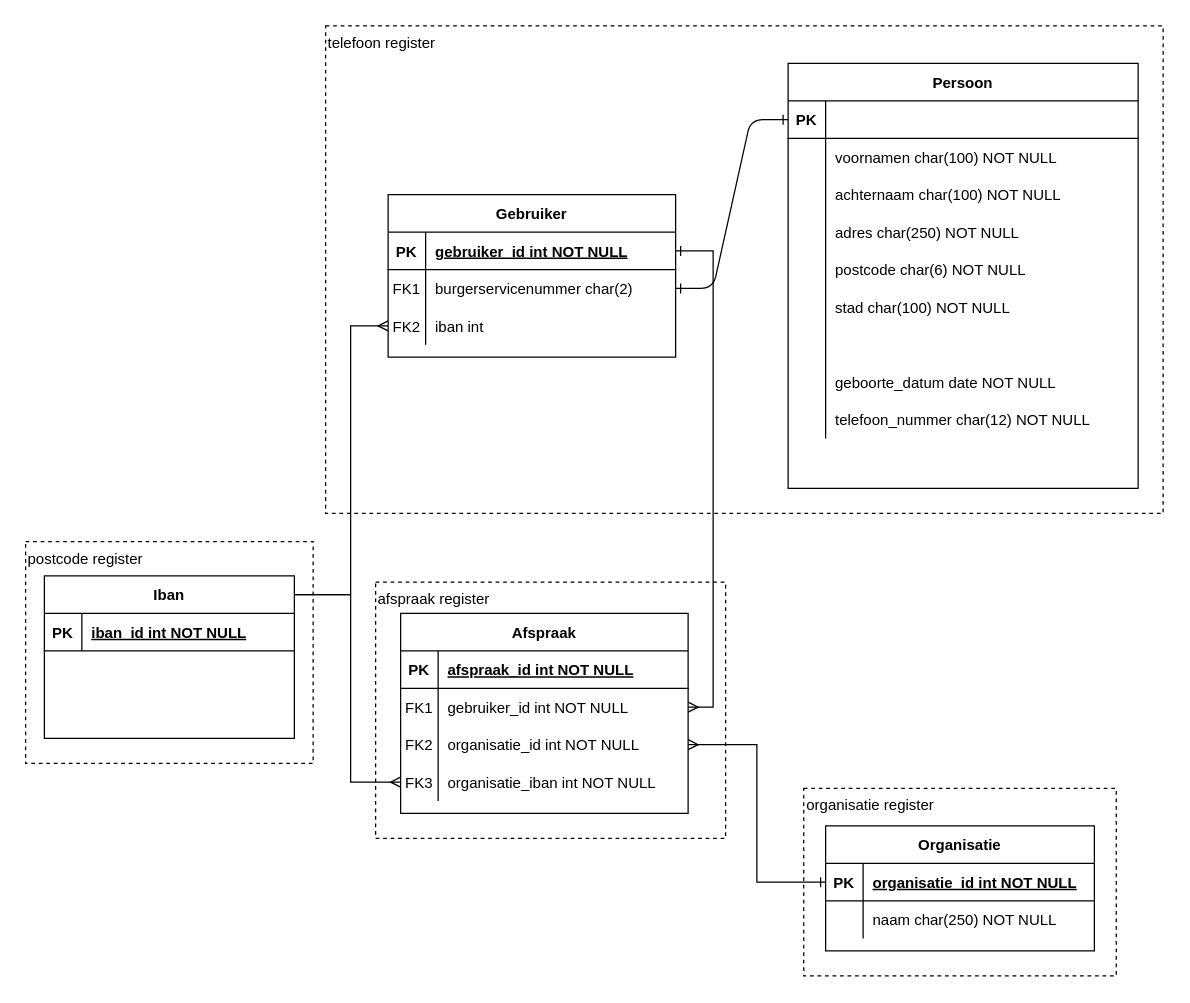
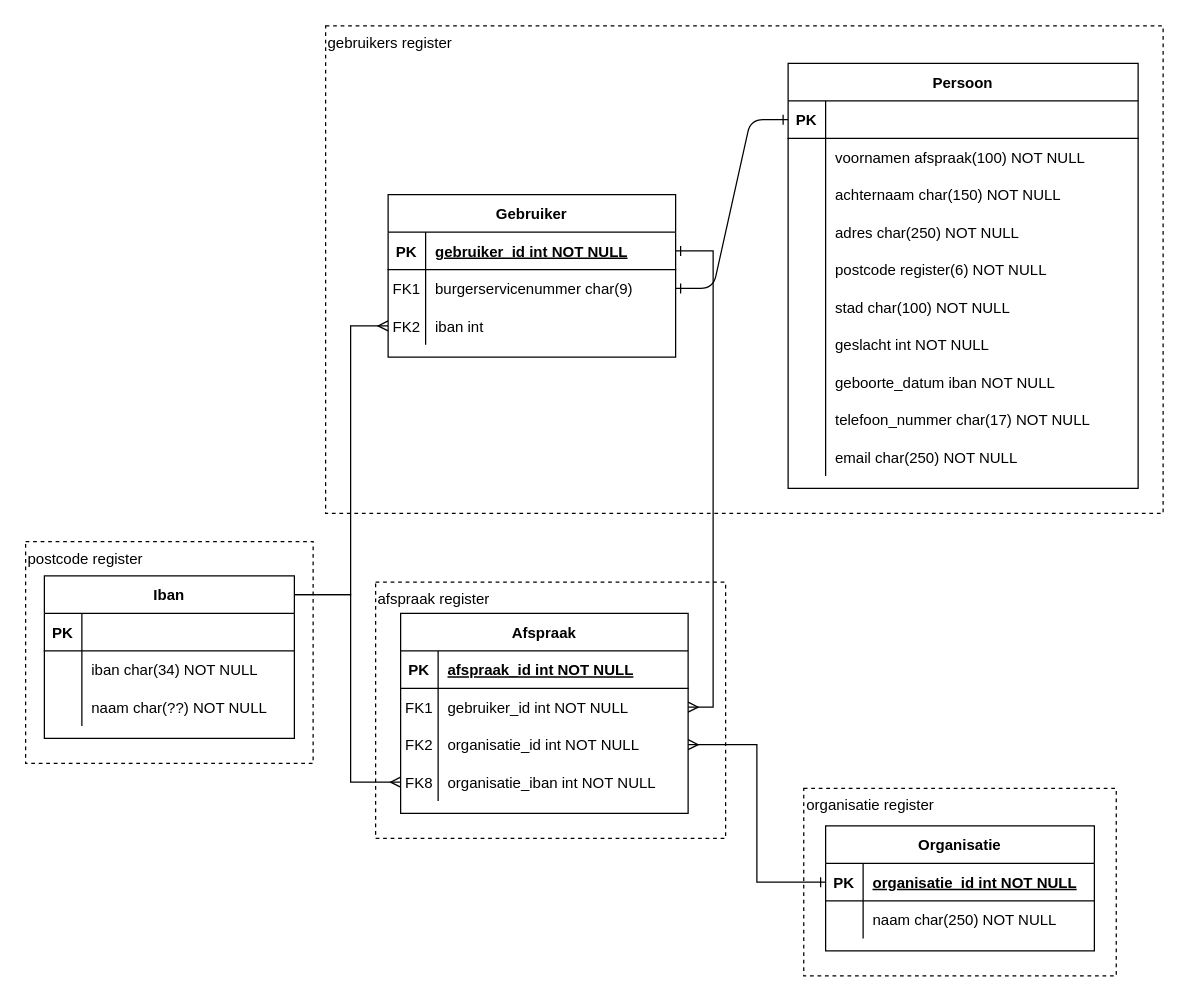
node "telefoon register": label "telefoon register" -> "gebruikers register"
node "voornamen char(100) NOT NULL": label "voornamen char(100) NOT NULL" -> "voornamen afspraak(100) NOT NULL"
node "achternaam char(100) NOT NULL": label "achternaam char(100) NOT NULL" -> "achternaam char(150) NOT NULL"
node "postcode char(6) NOT NULL": label "postcode char(6) NOT NULL" -> "postcode register(6) NOT NULL"
node "burgerservicenummer char(2)": label "burgerservicenummer char(2)" -> "burgerservicenummer char(9)"
node "geslacht int NOT NULL": added
node "geboorte_datum date NOT NULL": label "geboorte_datum date NOT NULL" -> "geboorte_datum iban NOT NULL"
node "telefoon_nummer char(12) NOT NULL": label "telefoon_nummer char(12) NOT NULL" -> "telefoon_nummer char(17) NOT NULL"
node "email char(250) NOT NULL": added
node "iban_id int NOT NULL": removed
node "iban char(34) NOT NULL": added
node "naam char(??) NOT NULL": added
node "FK3": label "FK3" -> "FK8"
